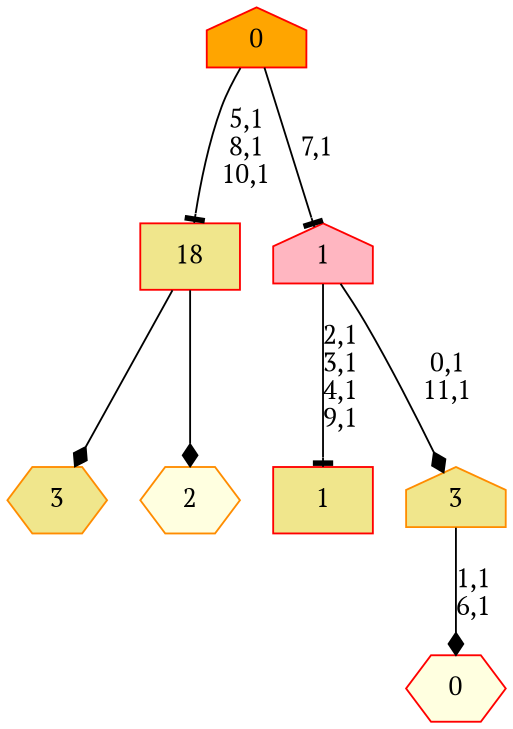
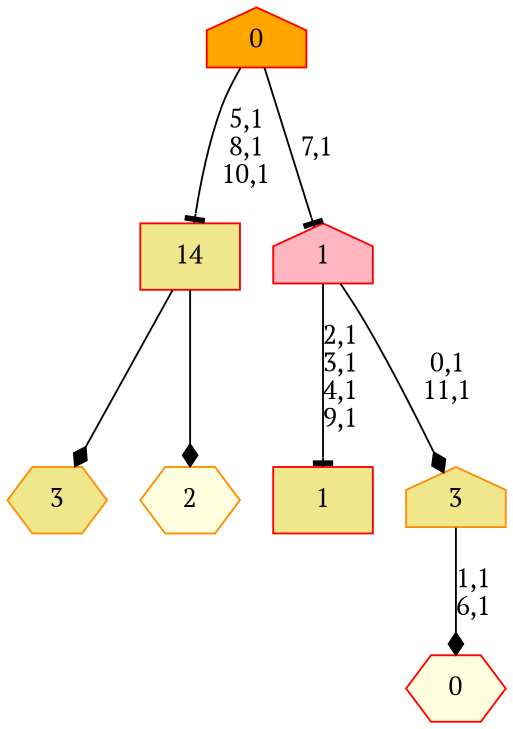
node "18": label "18" -> "14"
